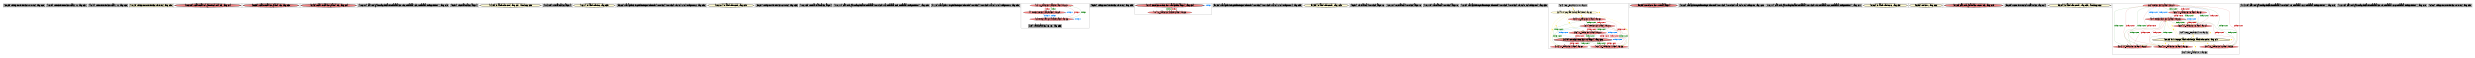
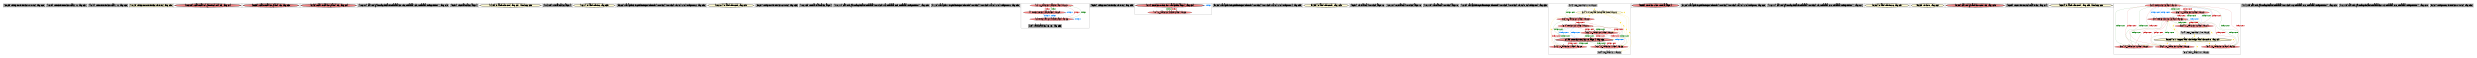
edge "[26/47]  store i32 0, i32* %i, align 4, !dbg !618" -> "[25/48]  %2 = load i32, i32* %i, align 4, !dbg !632": now "[32/45]  %cmp = icmp ult i32 %0, 100, !dbg !622" -> "[25/48]  %2 = load i32, i32* %i, align 4, !dbg !632"
node "[28/29]  %inc = add i32 %3, 1, !dbg !636": added
